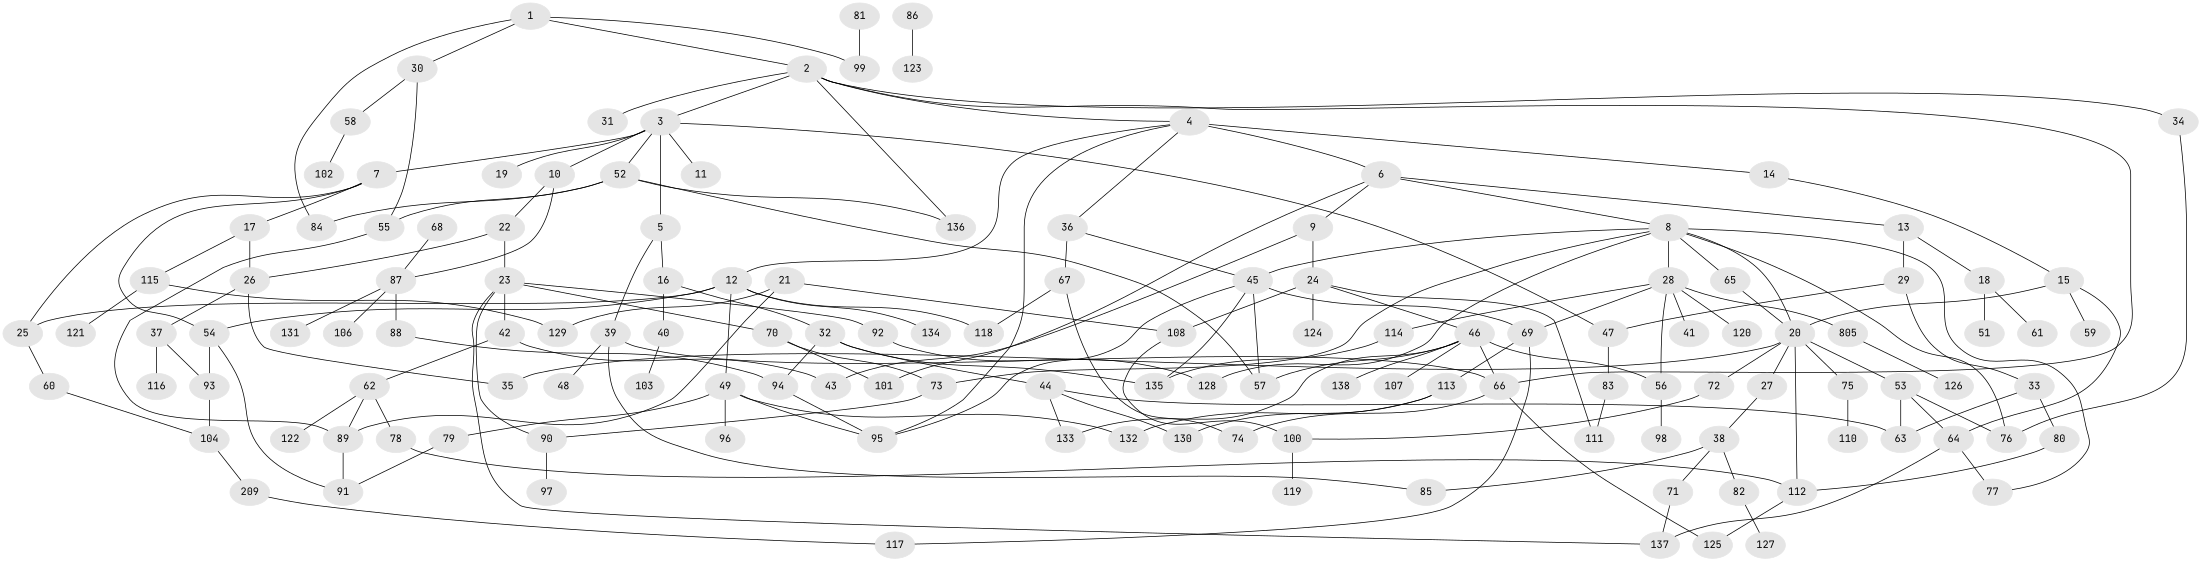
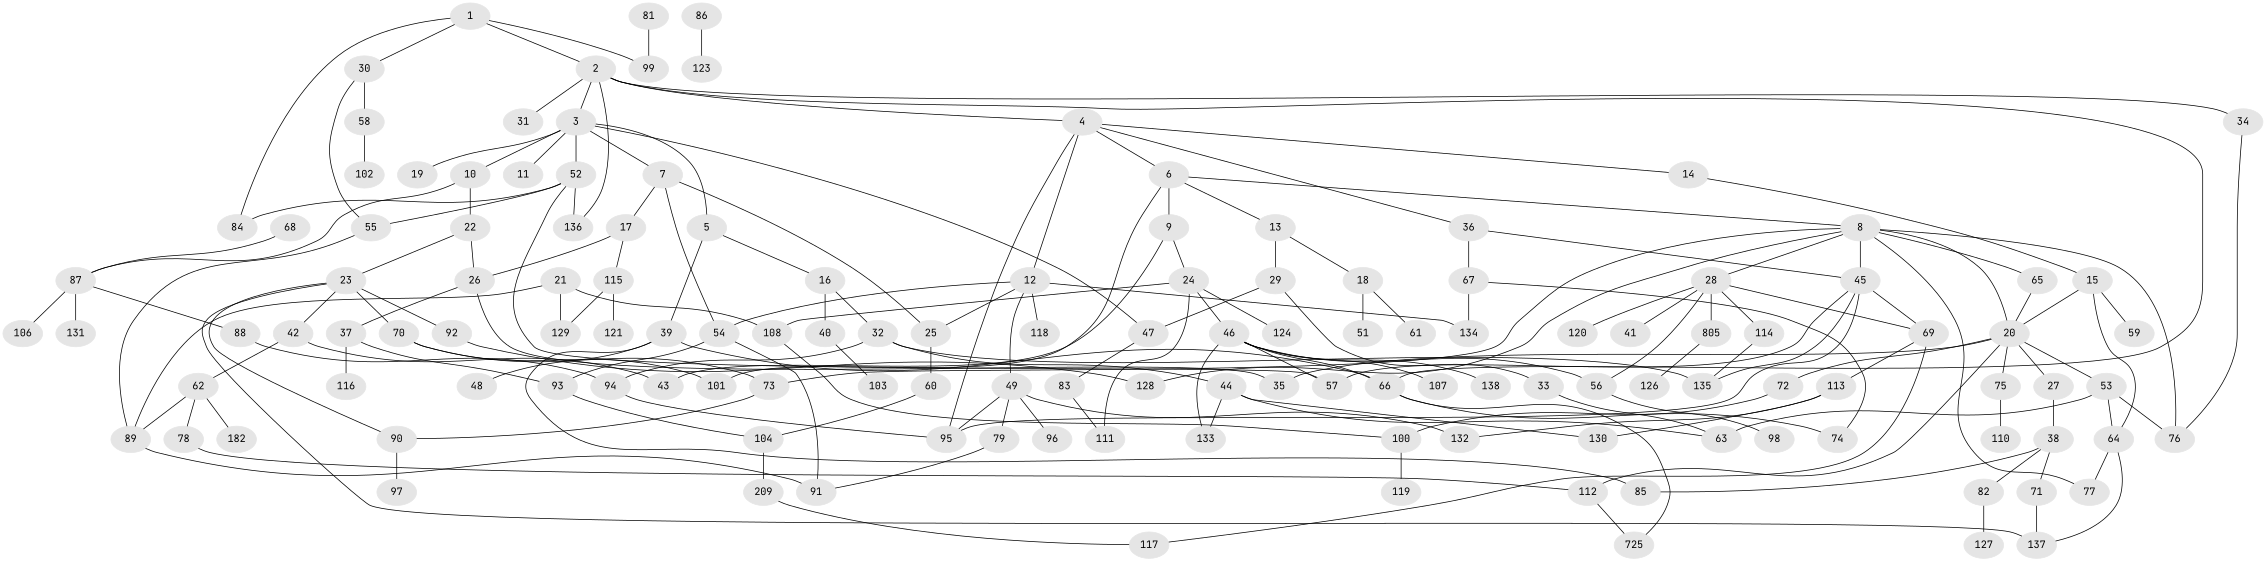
edge "67" -- "118": now "67" -- "134"
node "122": label "122" -> "182"
node "80": removed
node "125": label "125" -> "725"
